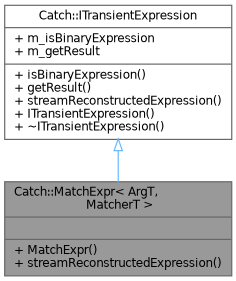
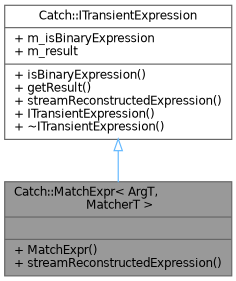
node "Catch::ITransientExpression": text "+ m_getResult" -> "+ m_result"
